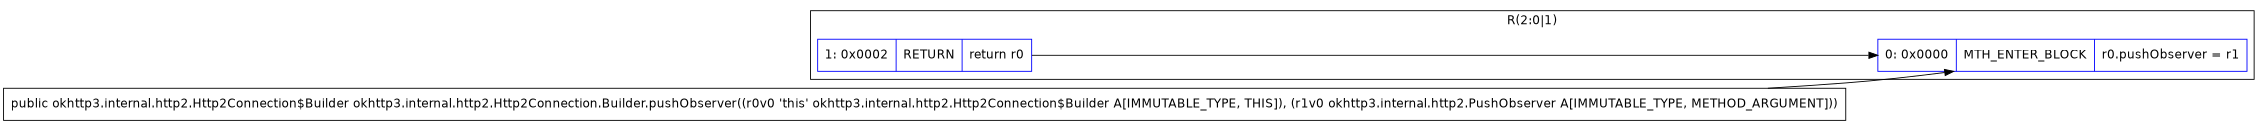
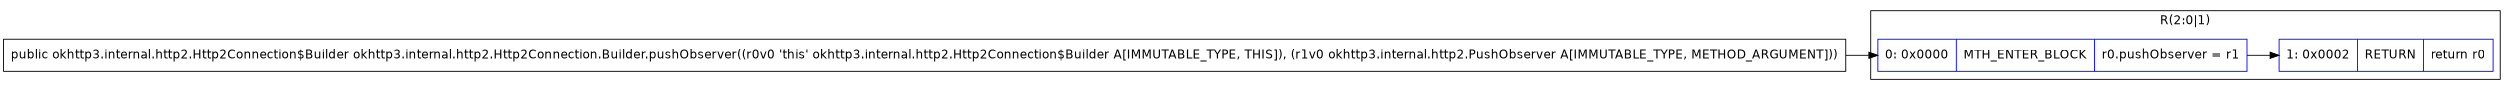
edge "1: 0x0002" -> "0: 0x0000": reversed
